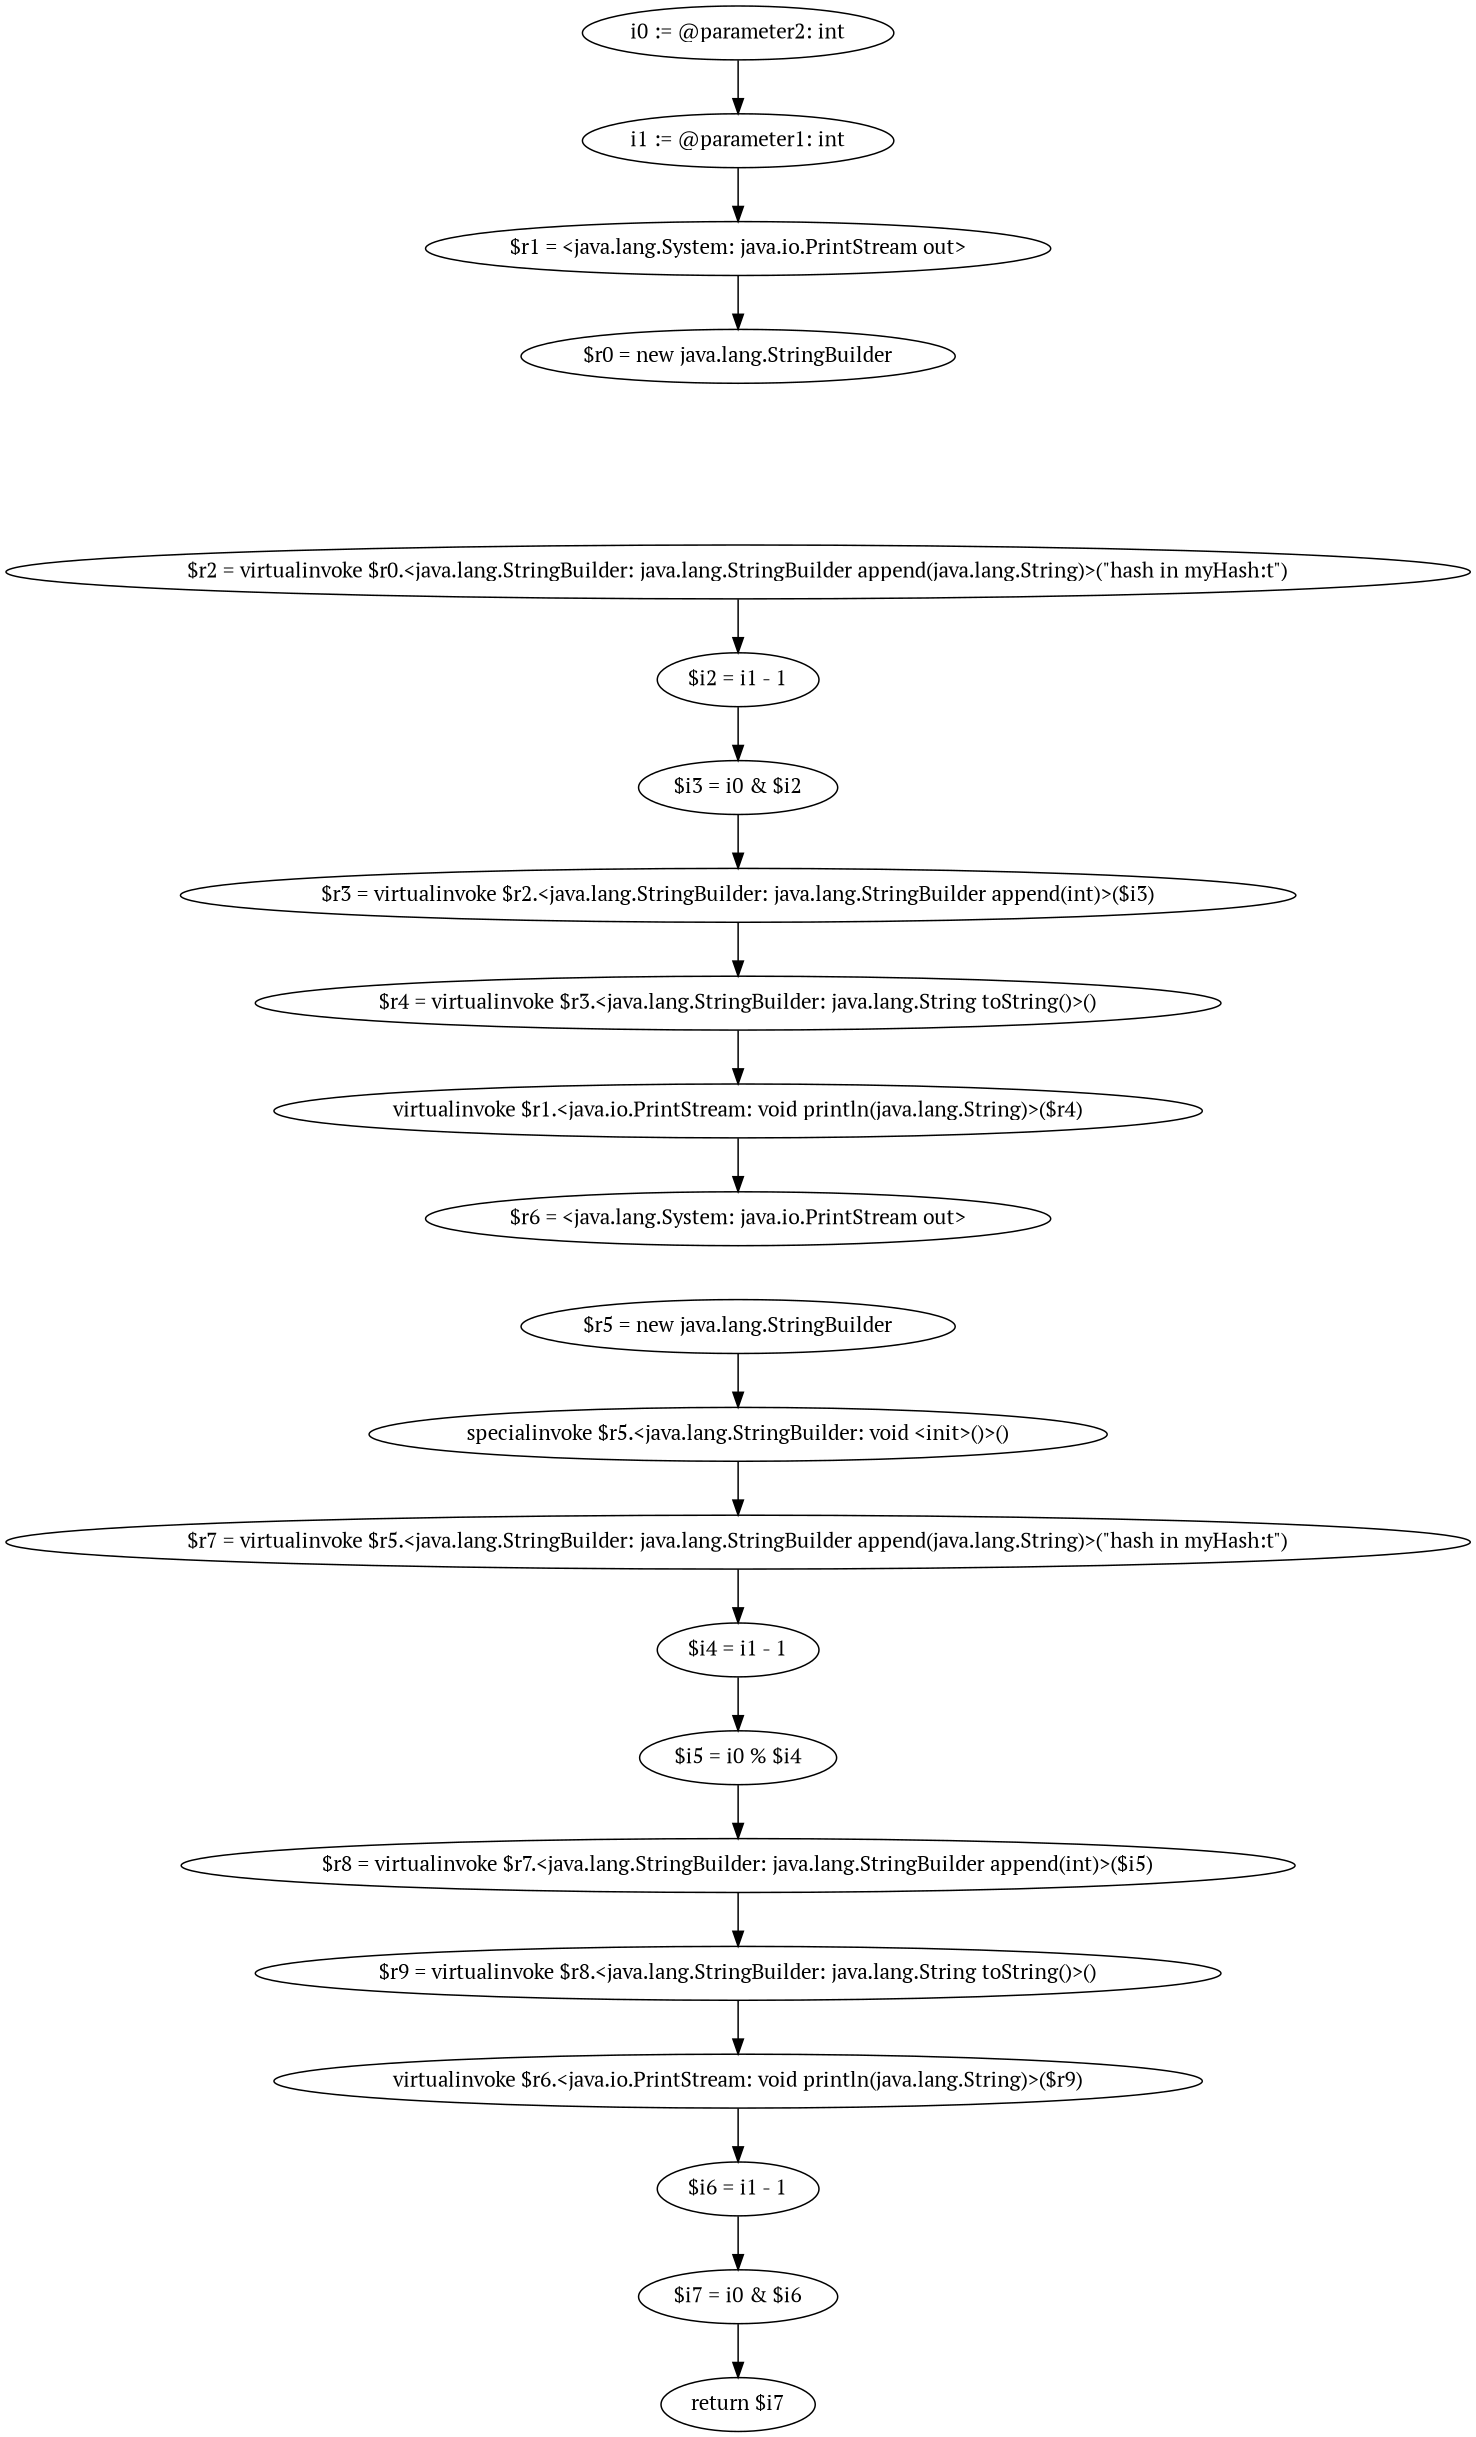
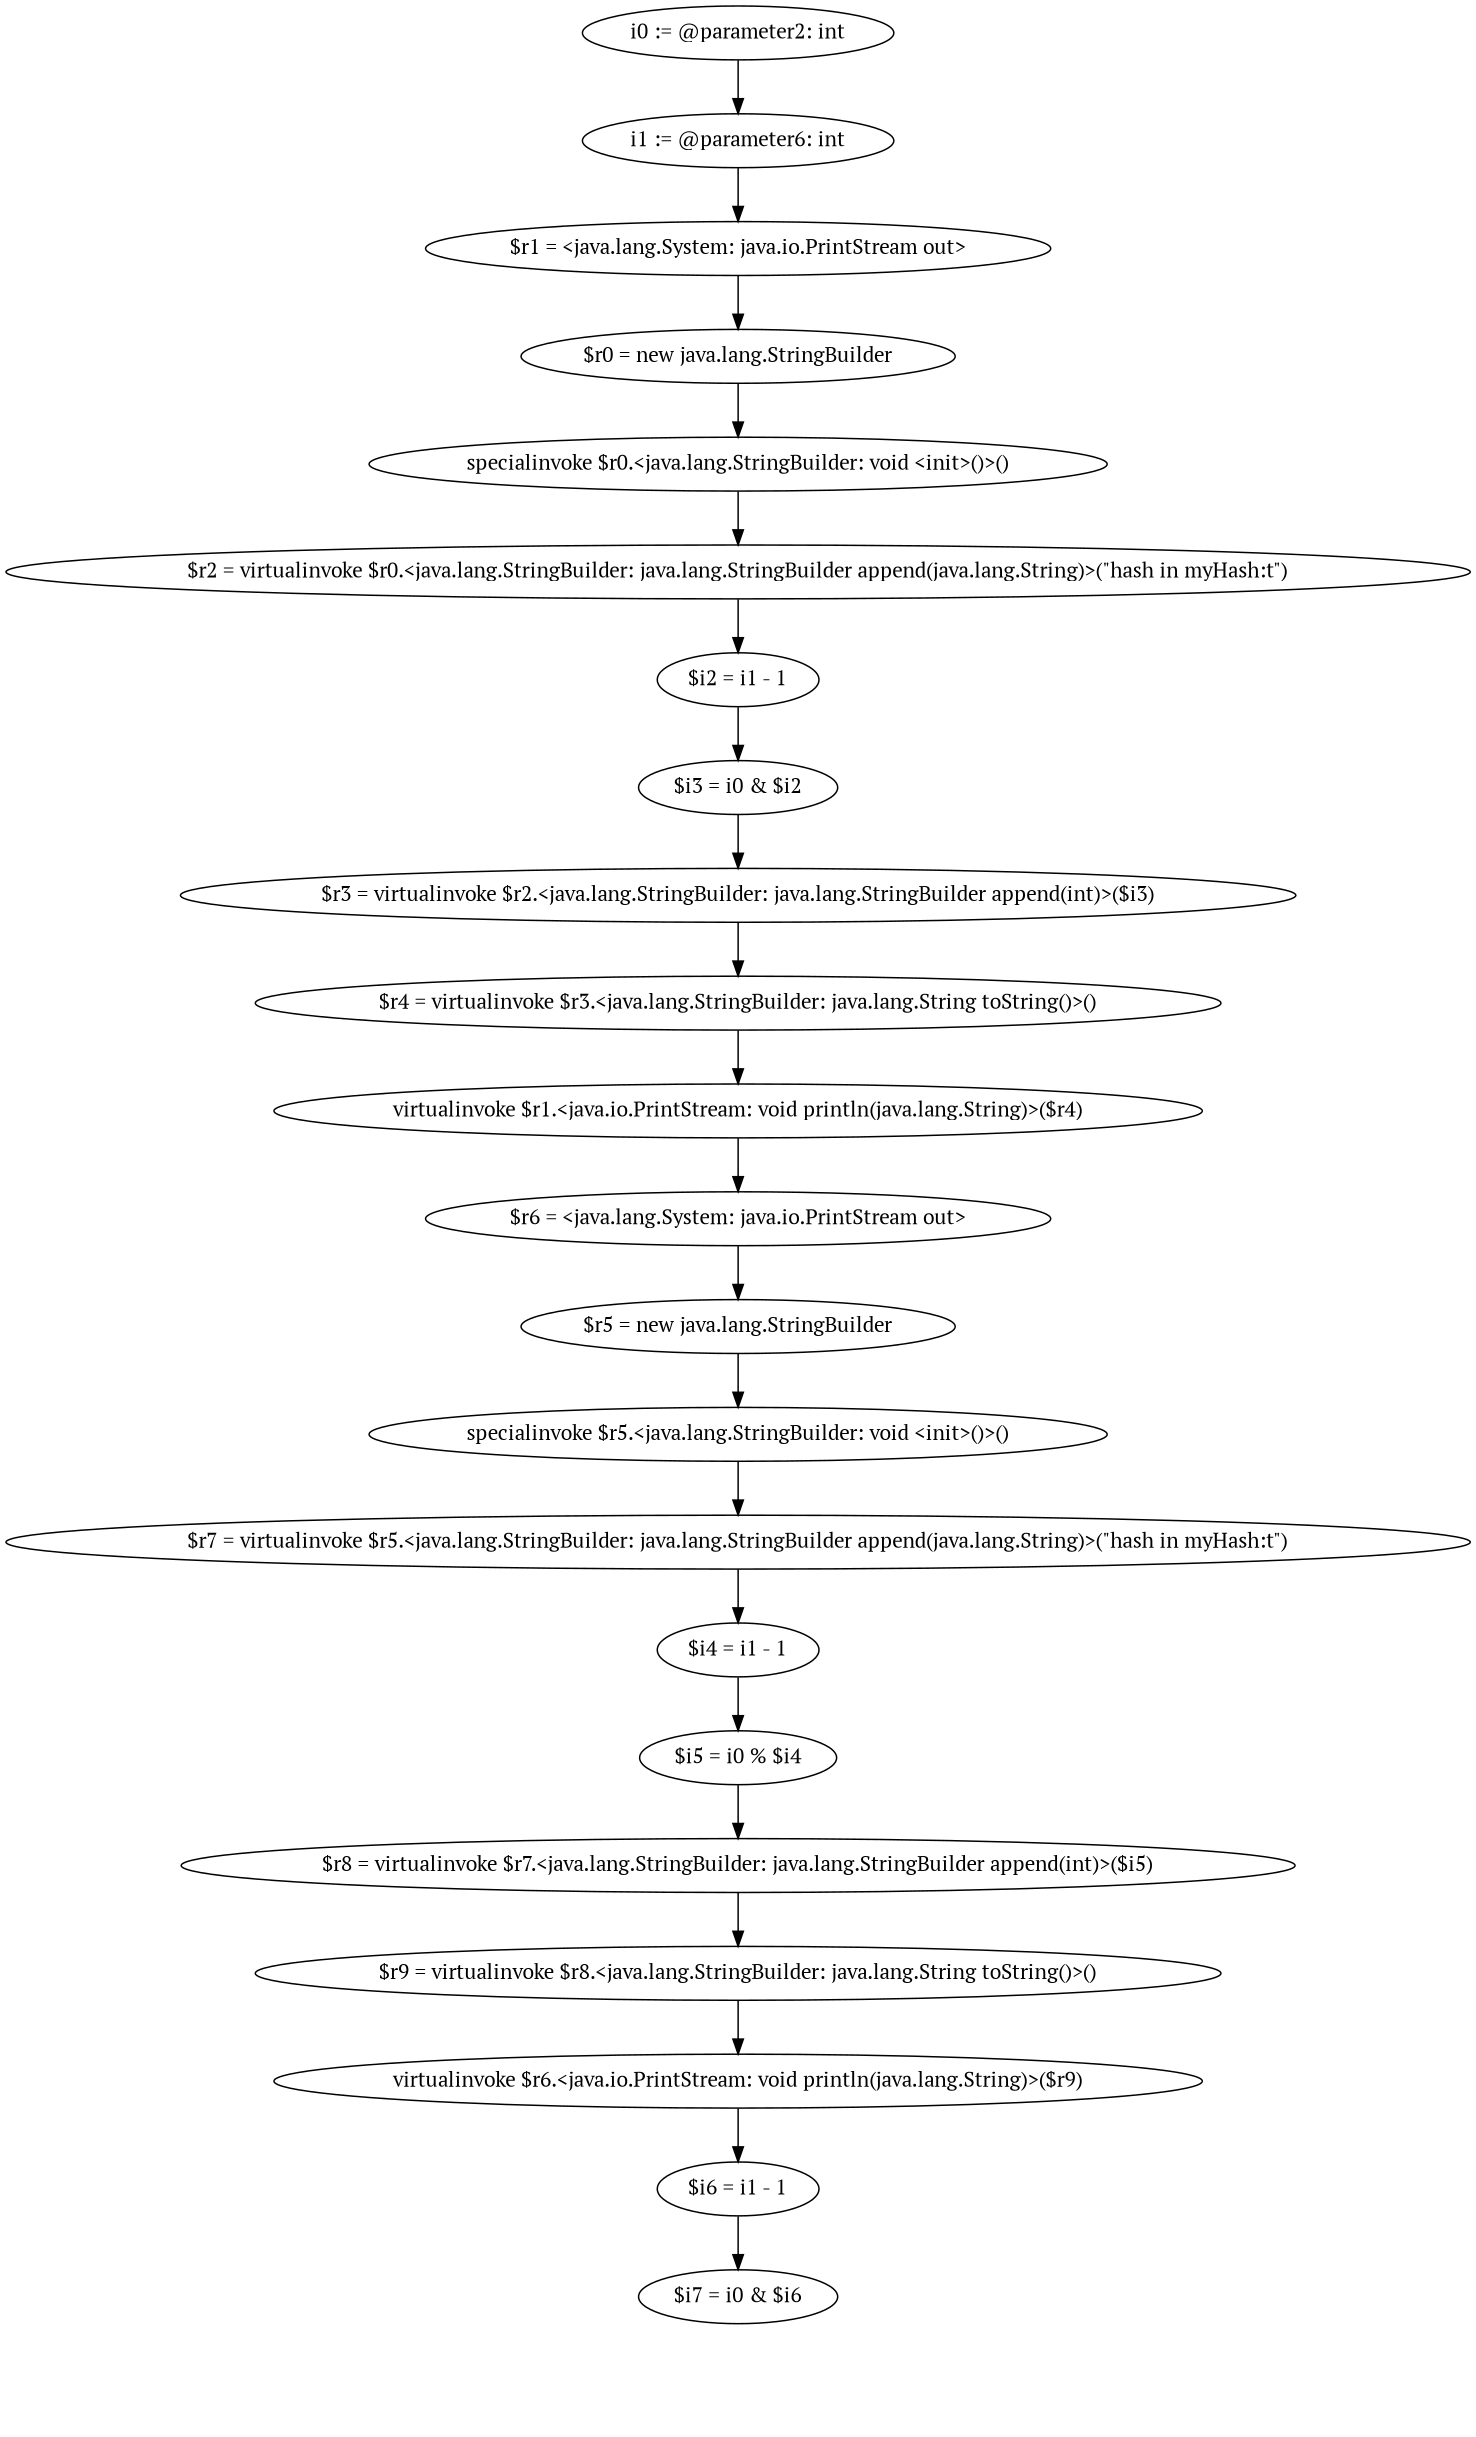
node "i1 := @parameter1: int": label "i1 := @parameter1: int" -> "i1 := @parameter6: int"
node "specialinvoke $r0.<java.lang.StringBuilder: void <init>()>()": added
edge "$r6 = <java.lang.System: java.io.PrintStream out>" -> "$r5 = new java.lang.StringBuilder": added
node "return $i7": removed
